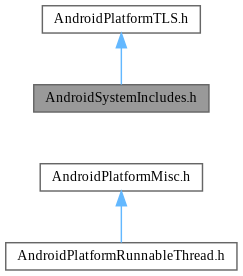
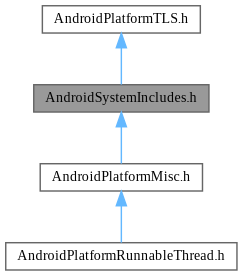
edge "AndroidPlatformMisc.h" -> "AndroidSystemIncludes.h": added
